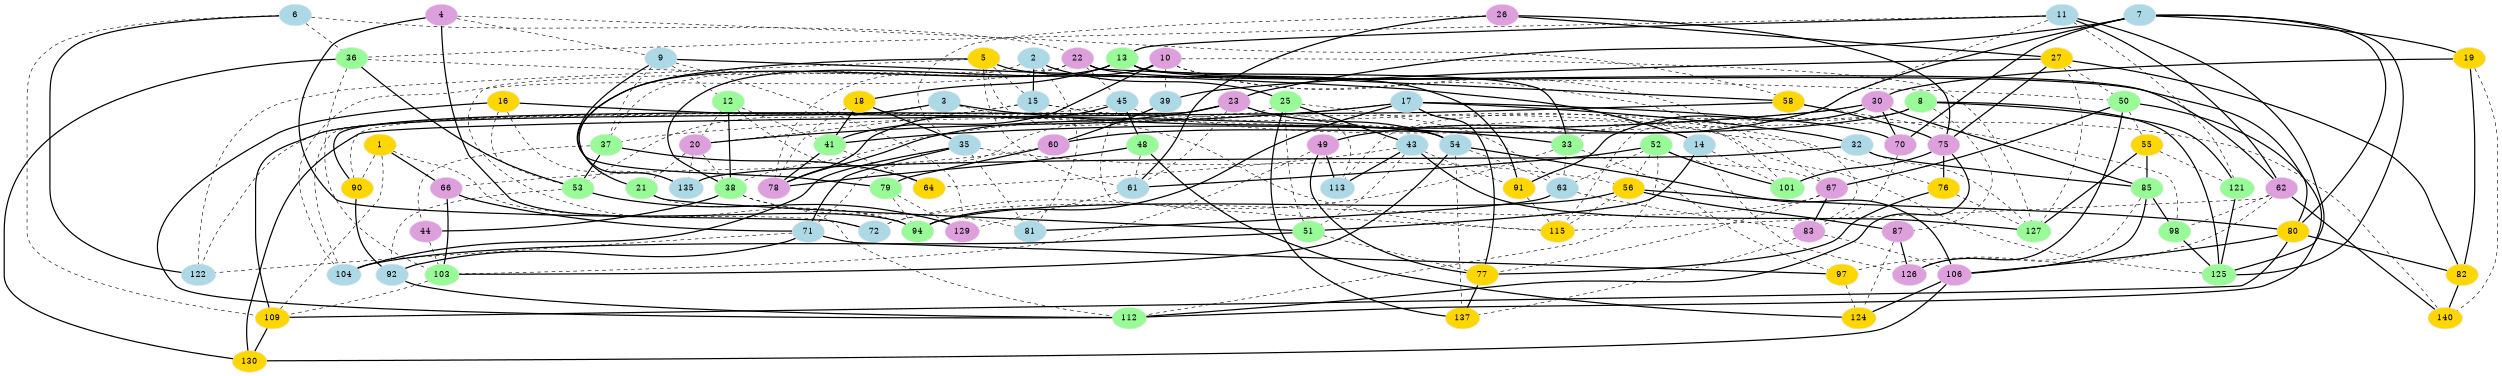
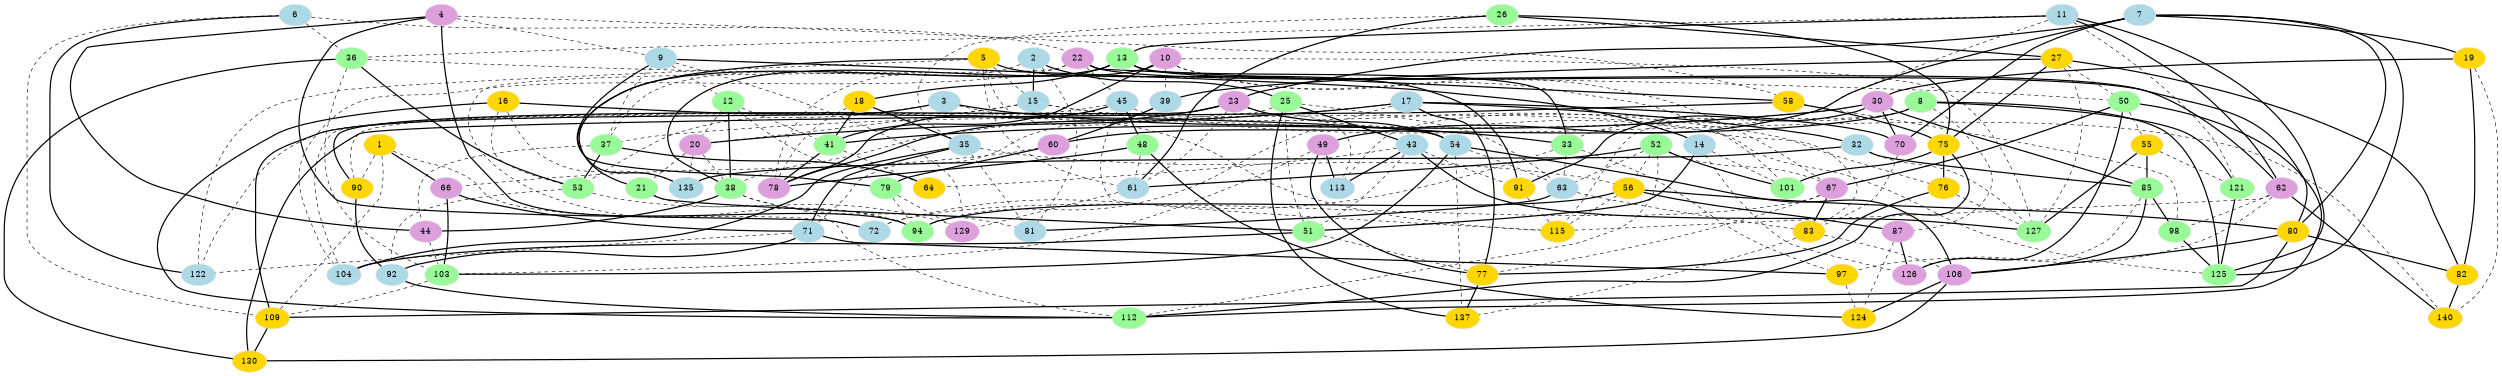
node "26": fillcolor plum -> palegreen
edge "4" -- "44": added
node "75": fillcolor plum -> gold
edge "17" -- "94": style bold -> dashed
edge "53" -- "129": style bold -> dashed
node "83": fillcolor plum -> gold
